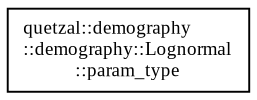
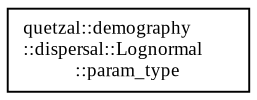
node "quetzal::demography ::demography::Lognormal ::param_type": label "quetzal::demography ::demography::Lognormal ::param_type" -> "quetzal::demography ::dispersal::Lognormal ::param_type"
